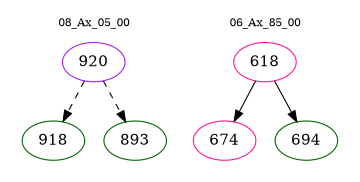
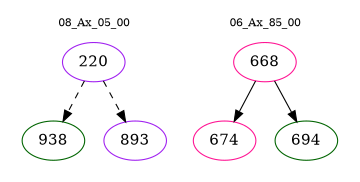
node "920": label "920" -> "220"
node "618": label "618" -> "668"
node "918": label "918" -> "938"
node "893": color darkgreen -> purple
